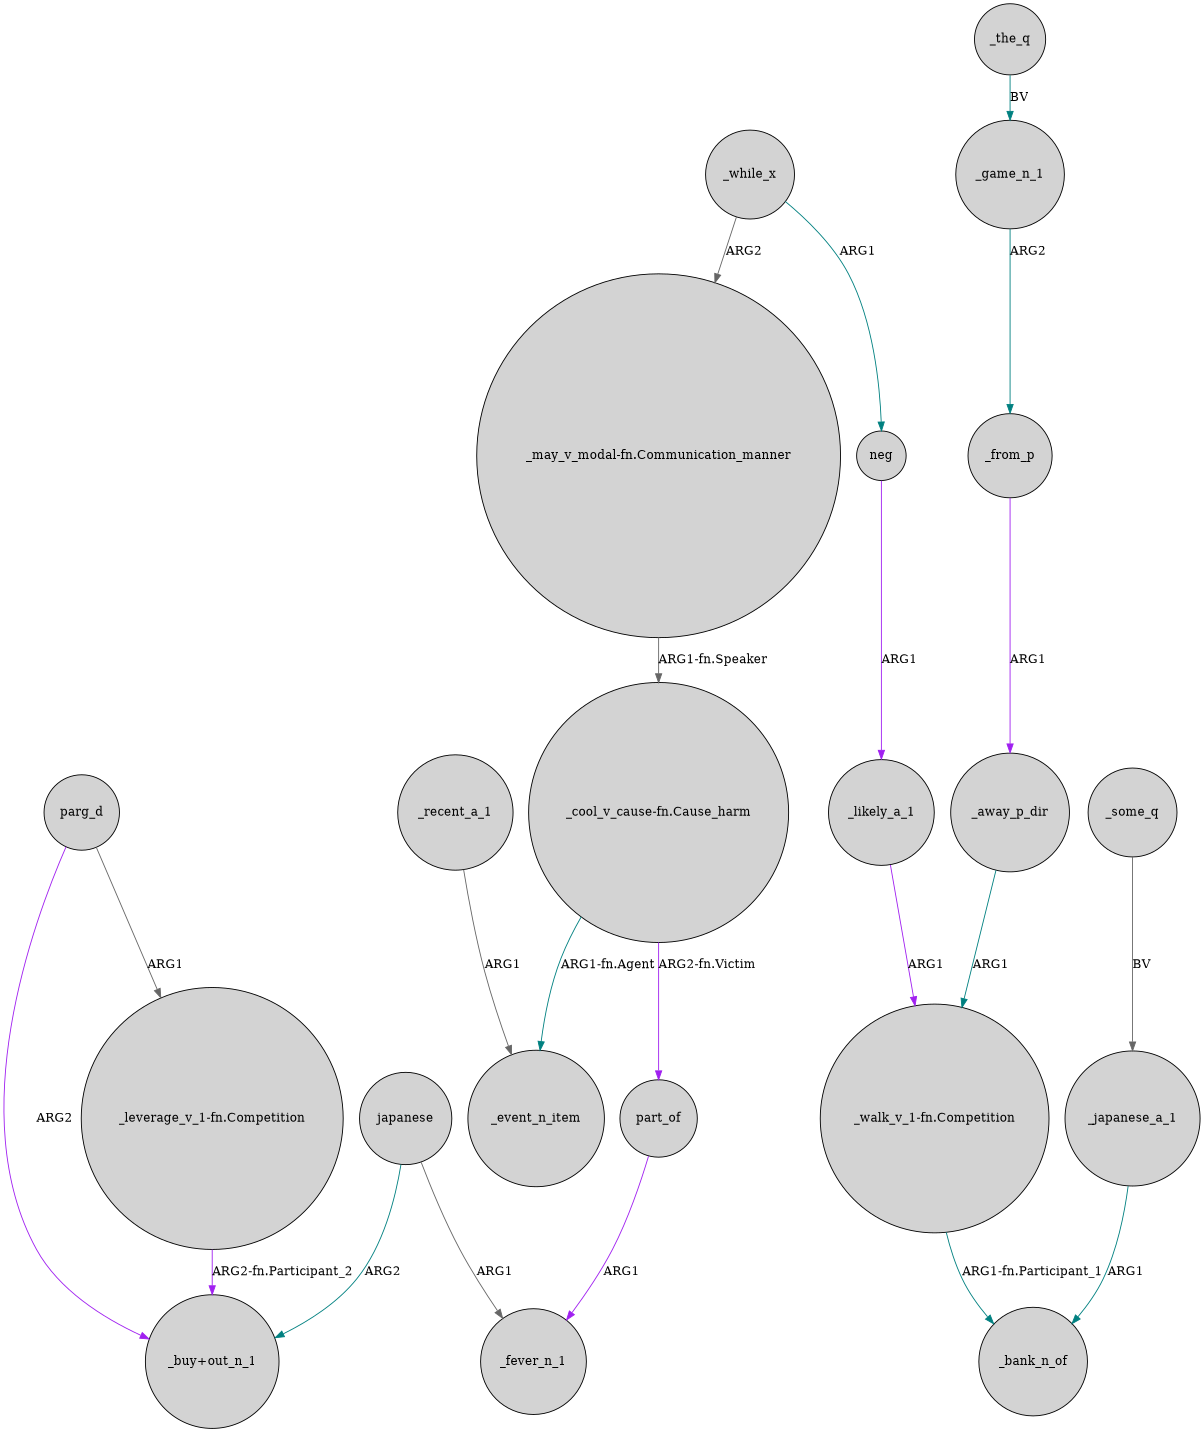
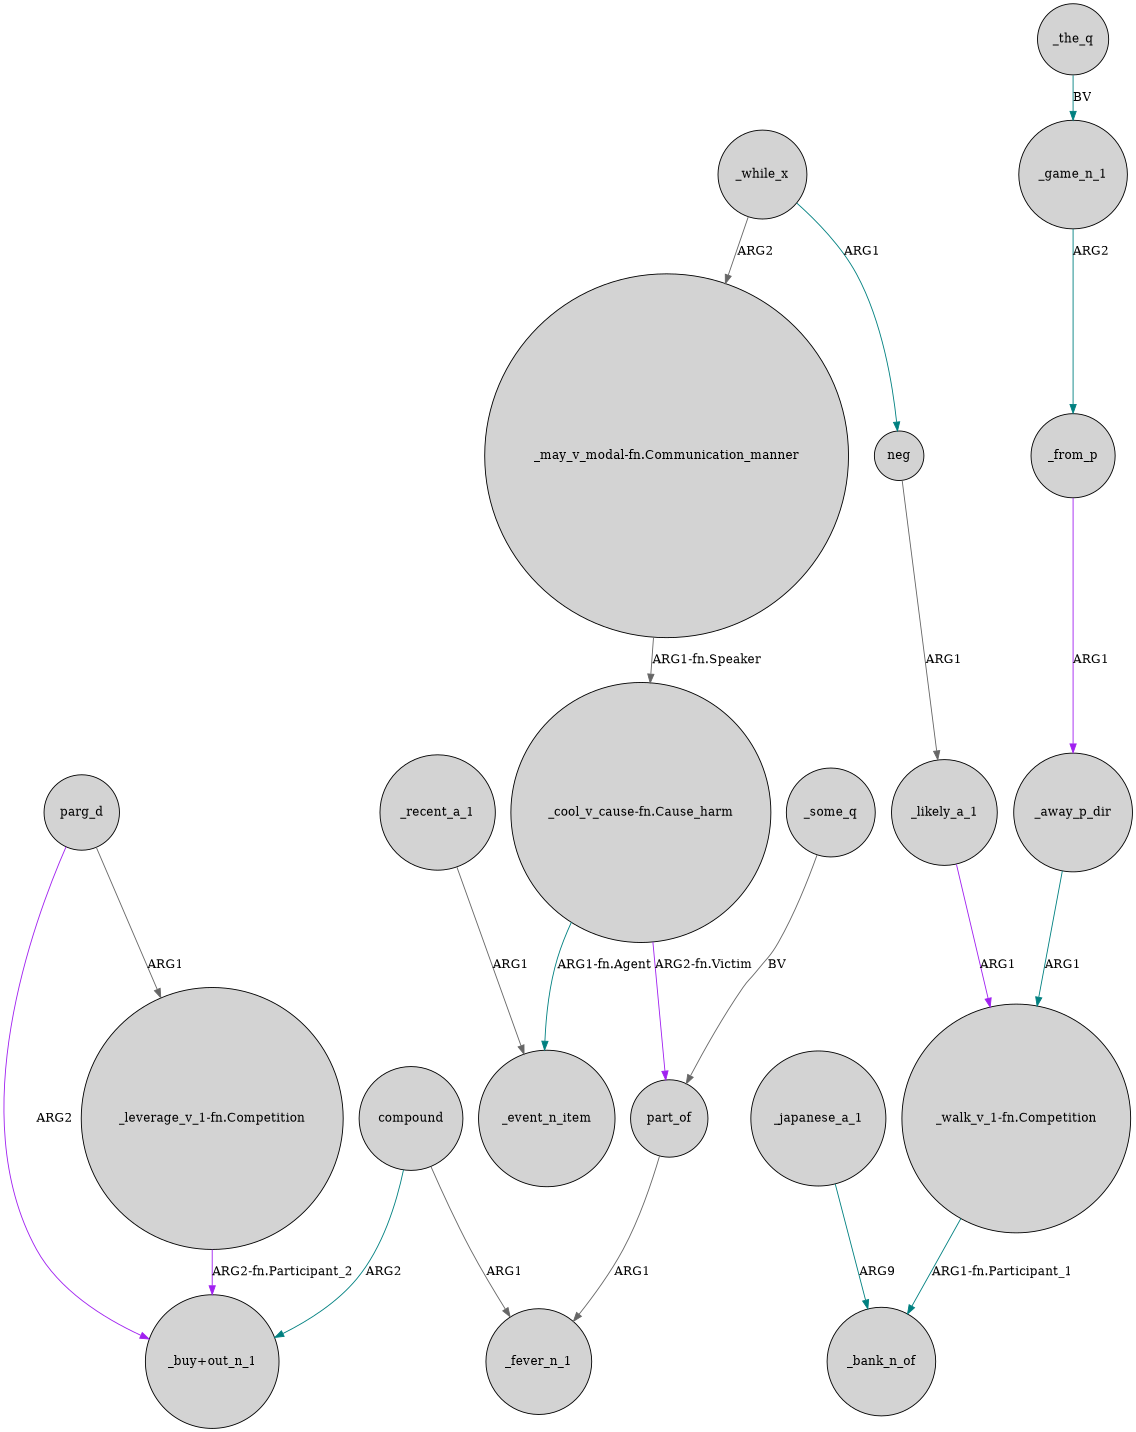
edge "neg" -> "_likely_a_1": color purple -> gray40
edge "_some_q" -> "_japanese_a_1": now "_some_q" -> "part_of"
node "japanese": label "japanese" -> "compound"
edge "part_of" -> "_fever_n_1": color purple -> gray40
edge "_japanese_a_1" -> "_bank_n_of": label "ARG1" -> "ARG9"
